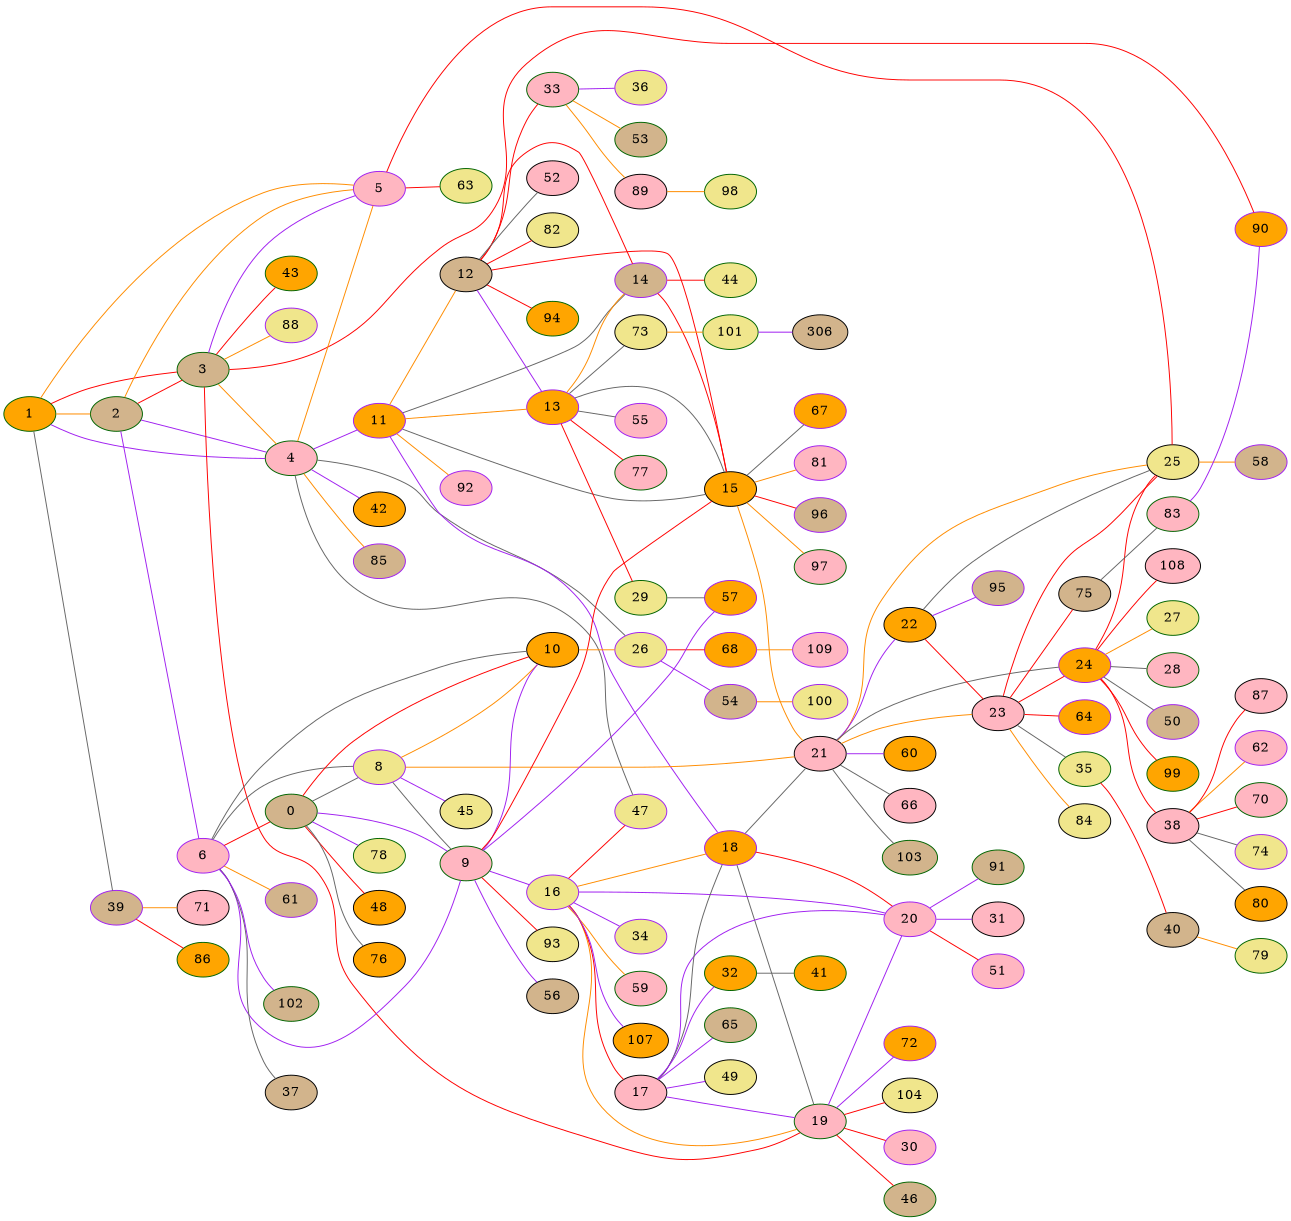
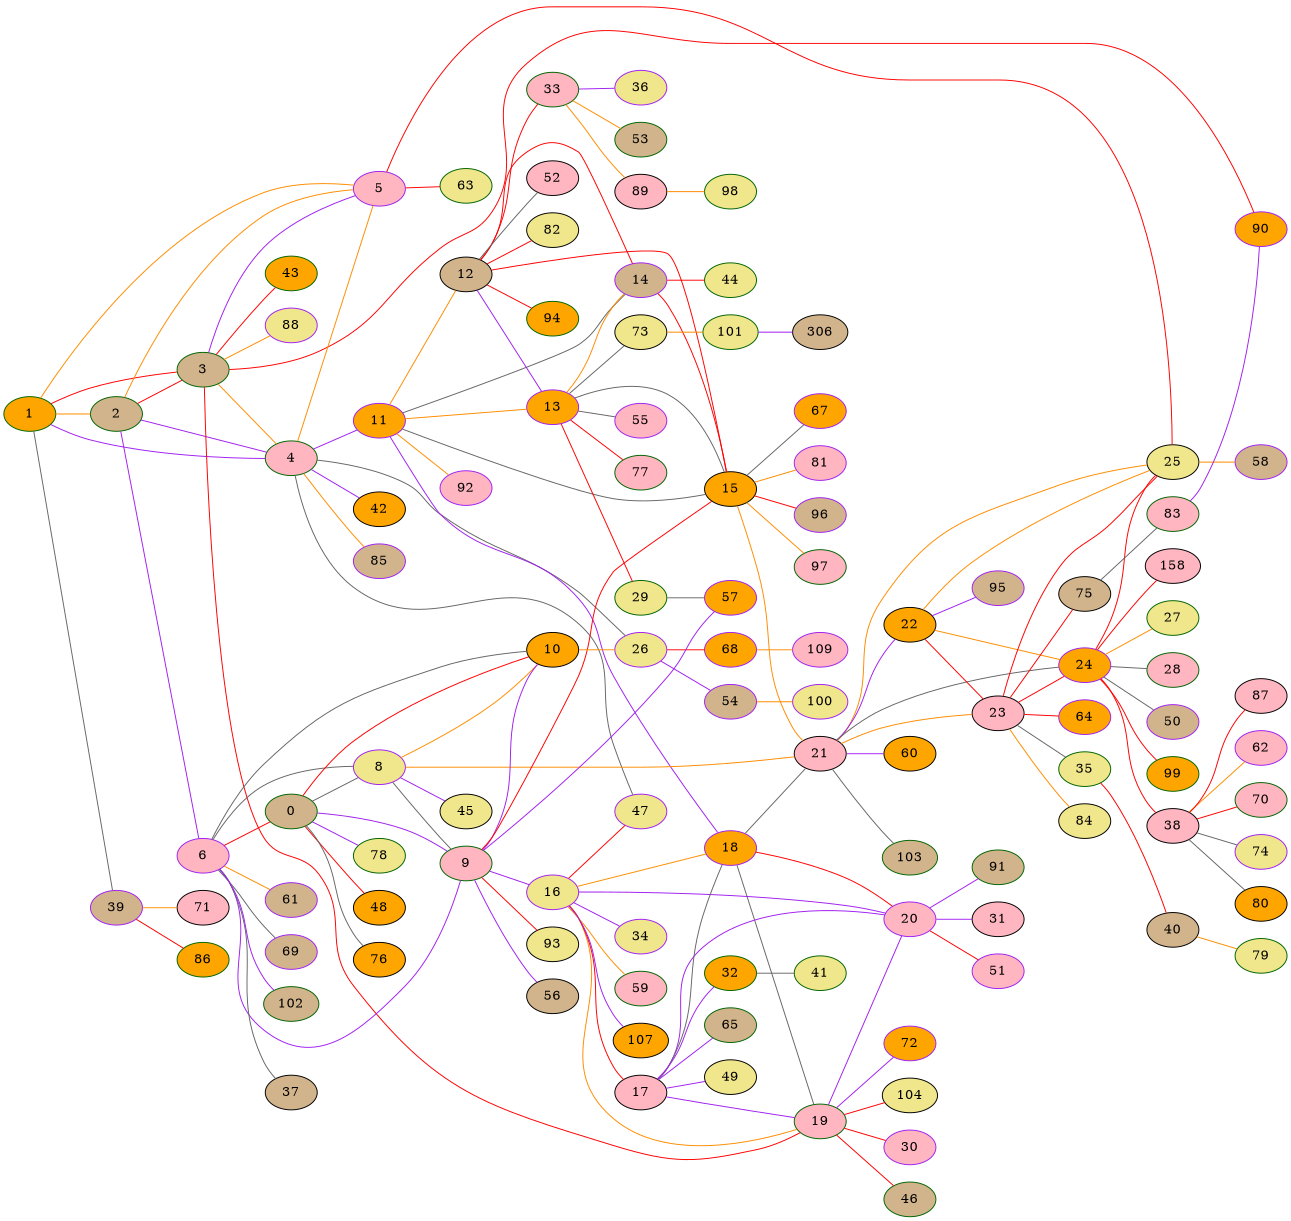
edge "25" -- "22": color gray40 -> darkorange
node "108": label "108" -> "158"
edge "22" -- "24": added
node "66": removed
node "69": added
node "41": fillcolor orange -> khaki
